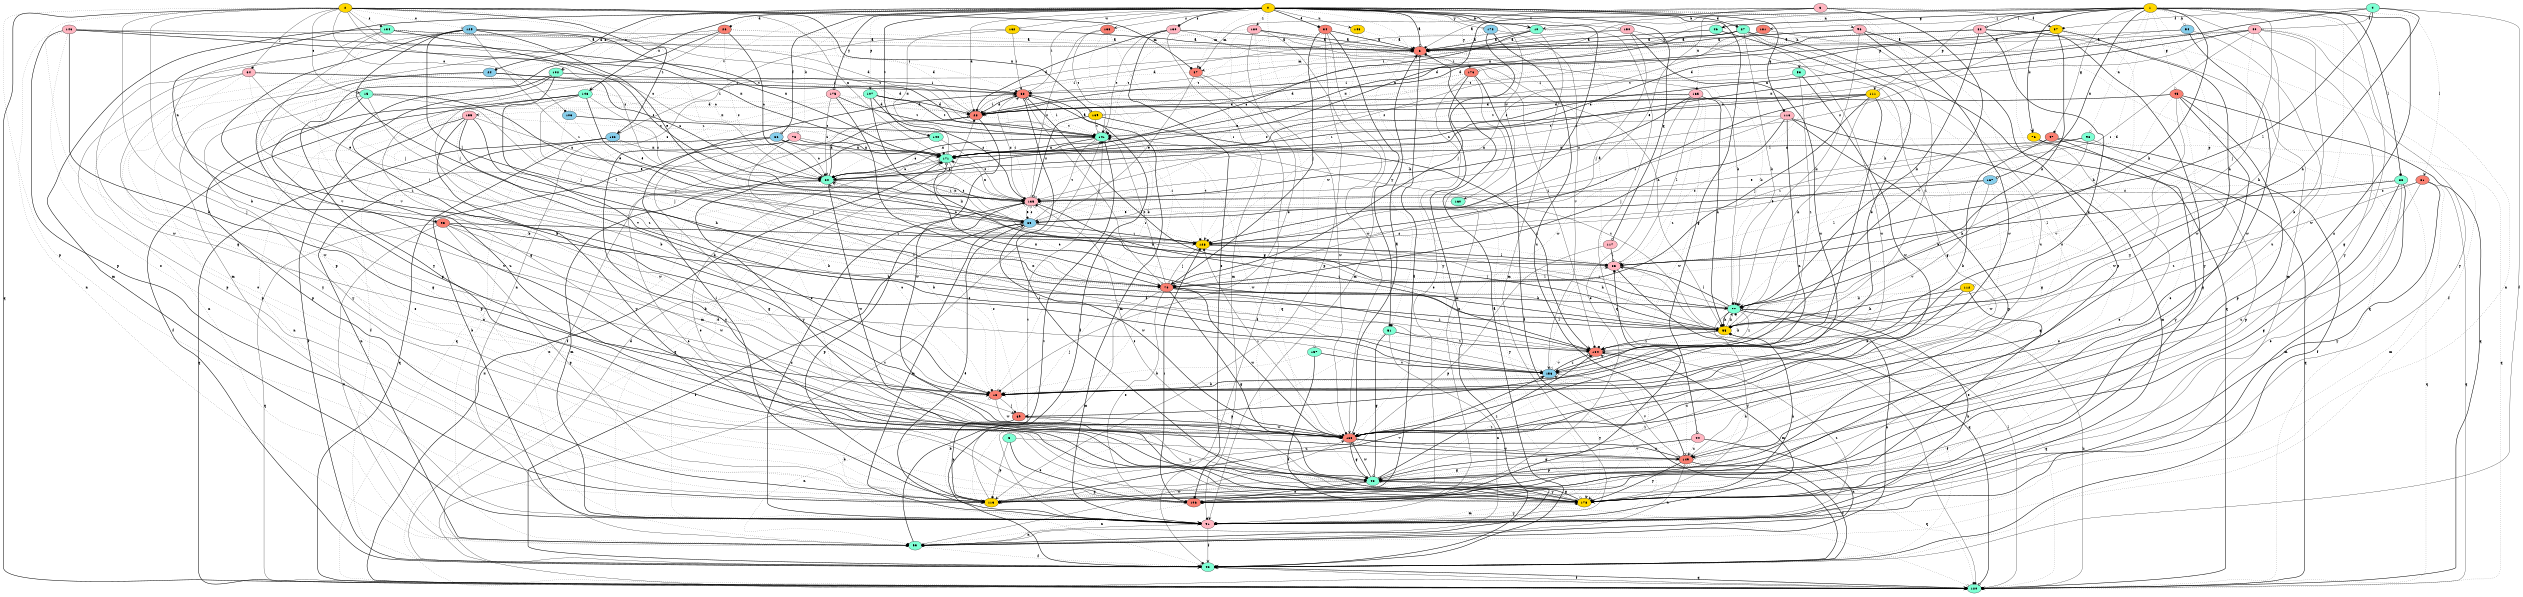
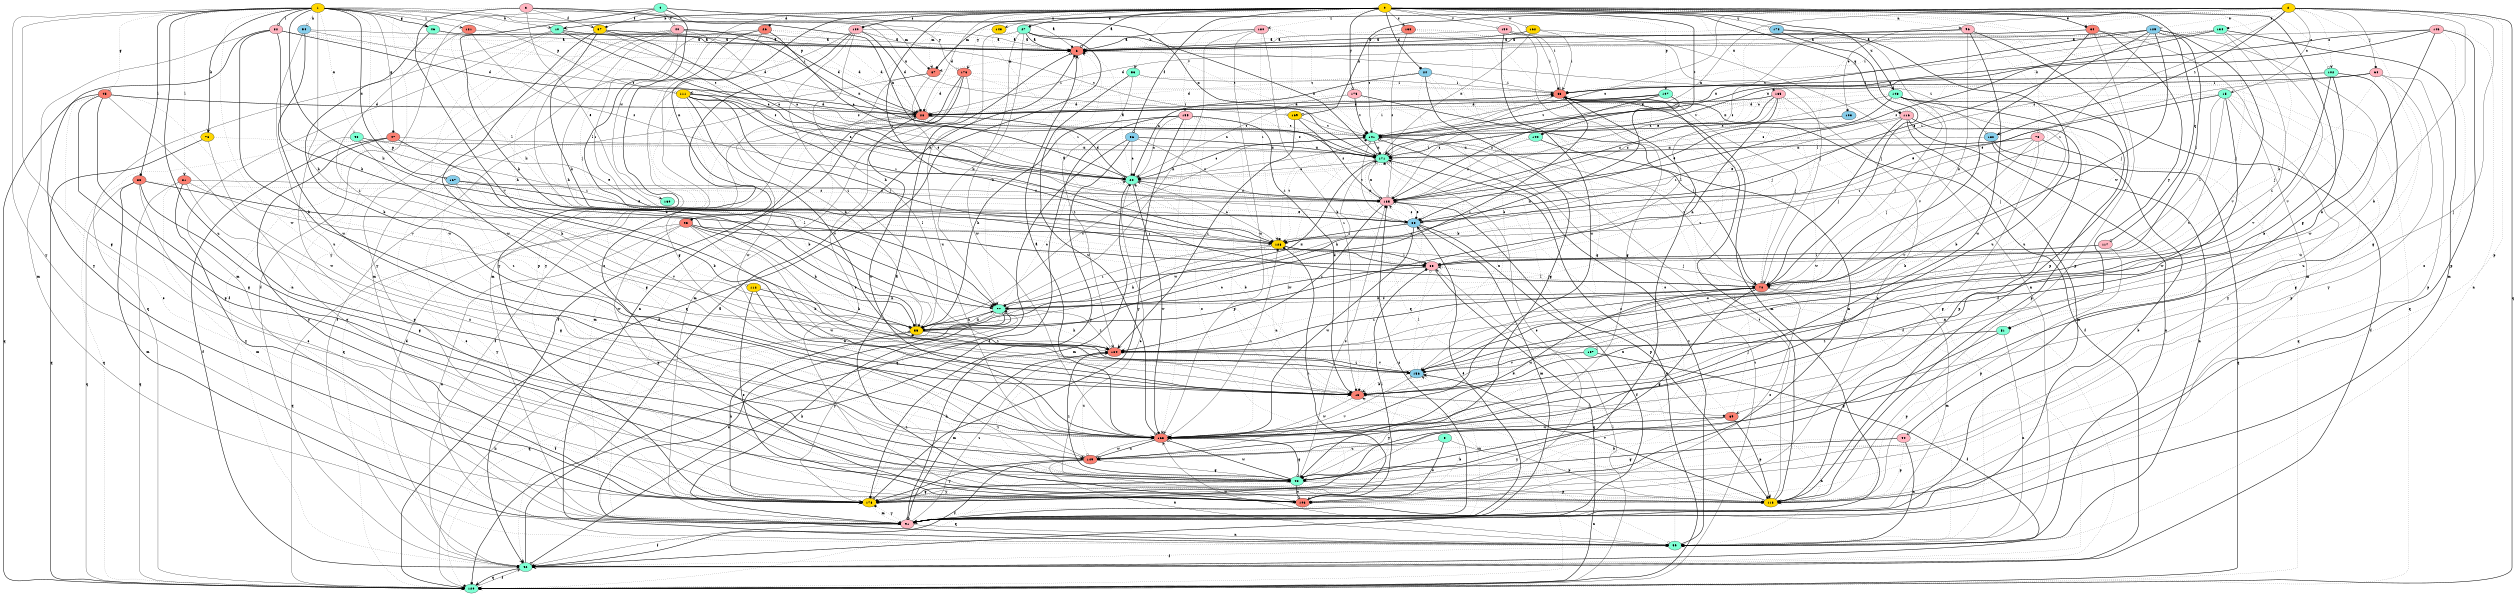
edge "1" -> "85": label "d" -> "l"
node "83": fillcolor aquamarine -> salmon
edge "116" -> "69": now "116" -> "99"
edge "83" -> "120": style dotted -> solid
